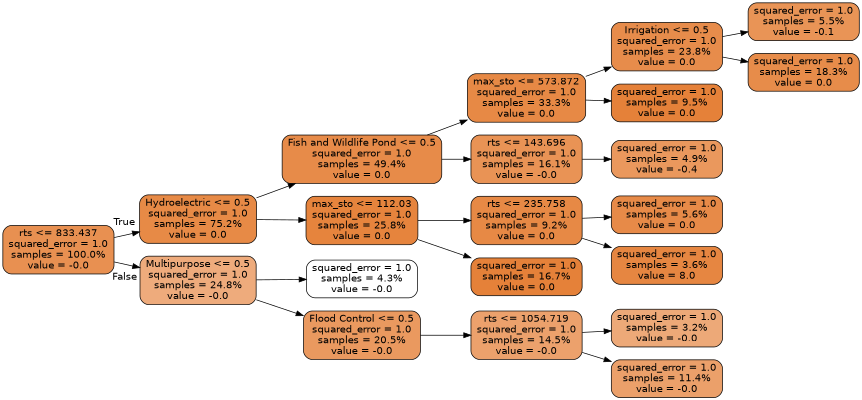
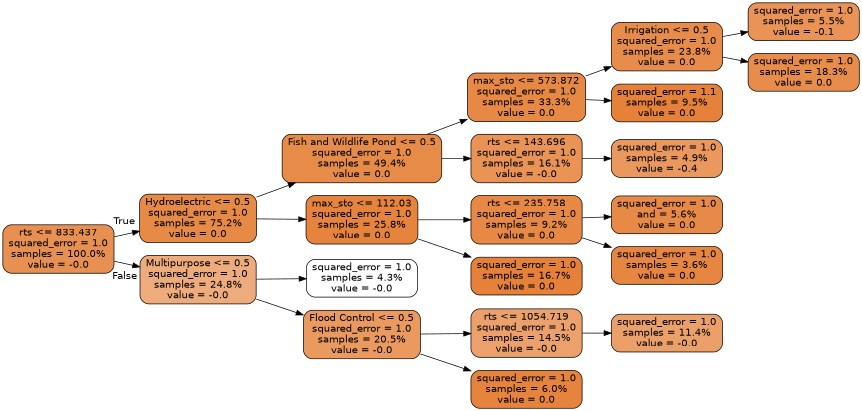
node "squared_error = 1.0 samples = 9.5% value = 0.0": label "squared_error = 1.0 samples = 9.5% value = 0.0" -> "squared_error = 1.1 samples = 9.5% value = 0.0"
node "squared_error = 1.0 samples = 5.6% value = 0.0": label "squared_error = 1.0 samples = 5.6% value = 0.0" -> "squared_error = 1.0 and = 5.6% value = 0.0"
node "squared_error = 1.0 samples = 3.6% value = 8.0": label "squared_error = 1.0 samples = 3.6% value = 8.0" -> "squared_error = 1.0 samples = 3.6% value = 0.0"
node "squared_error = 1.0 samples = 3.2% value = -0.0": removed
node "squared_error = 1.0 samples = 6.0% value = 0.0": added
